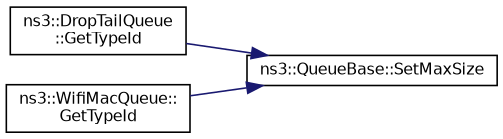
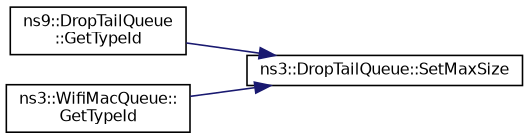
node "ns3::DropTailQueue ::GetTypeId": label "ns3::DropTailQueue ::GetTypeId" -> "ns9::DropTailQueue ::GetTypeId"
node "ns3::QueueBase::SetMaxSize": label "ns3::QueueBase::SetMaxSize" -> "ns3::DropTailQueue::SetMaxSize"
